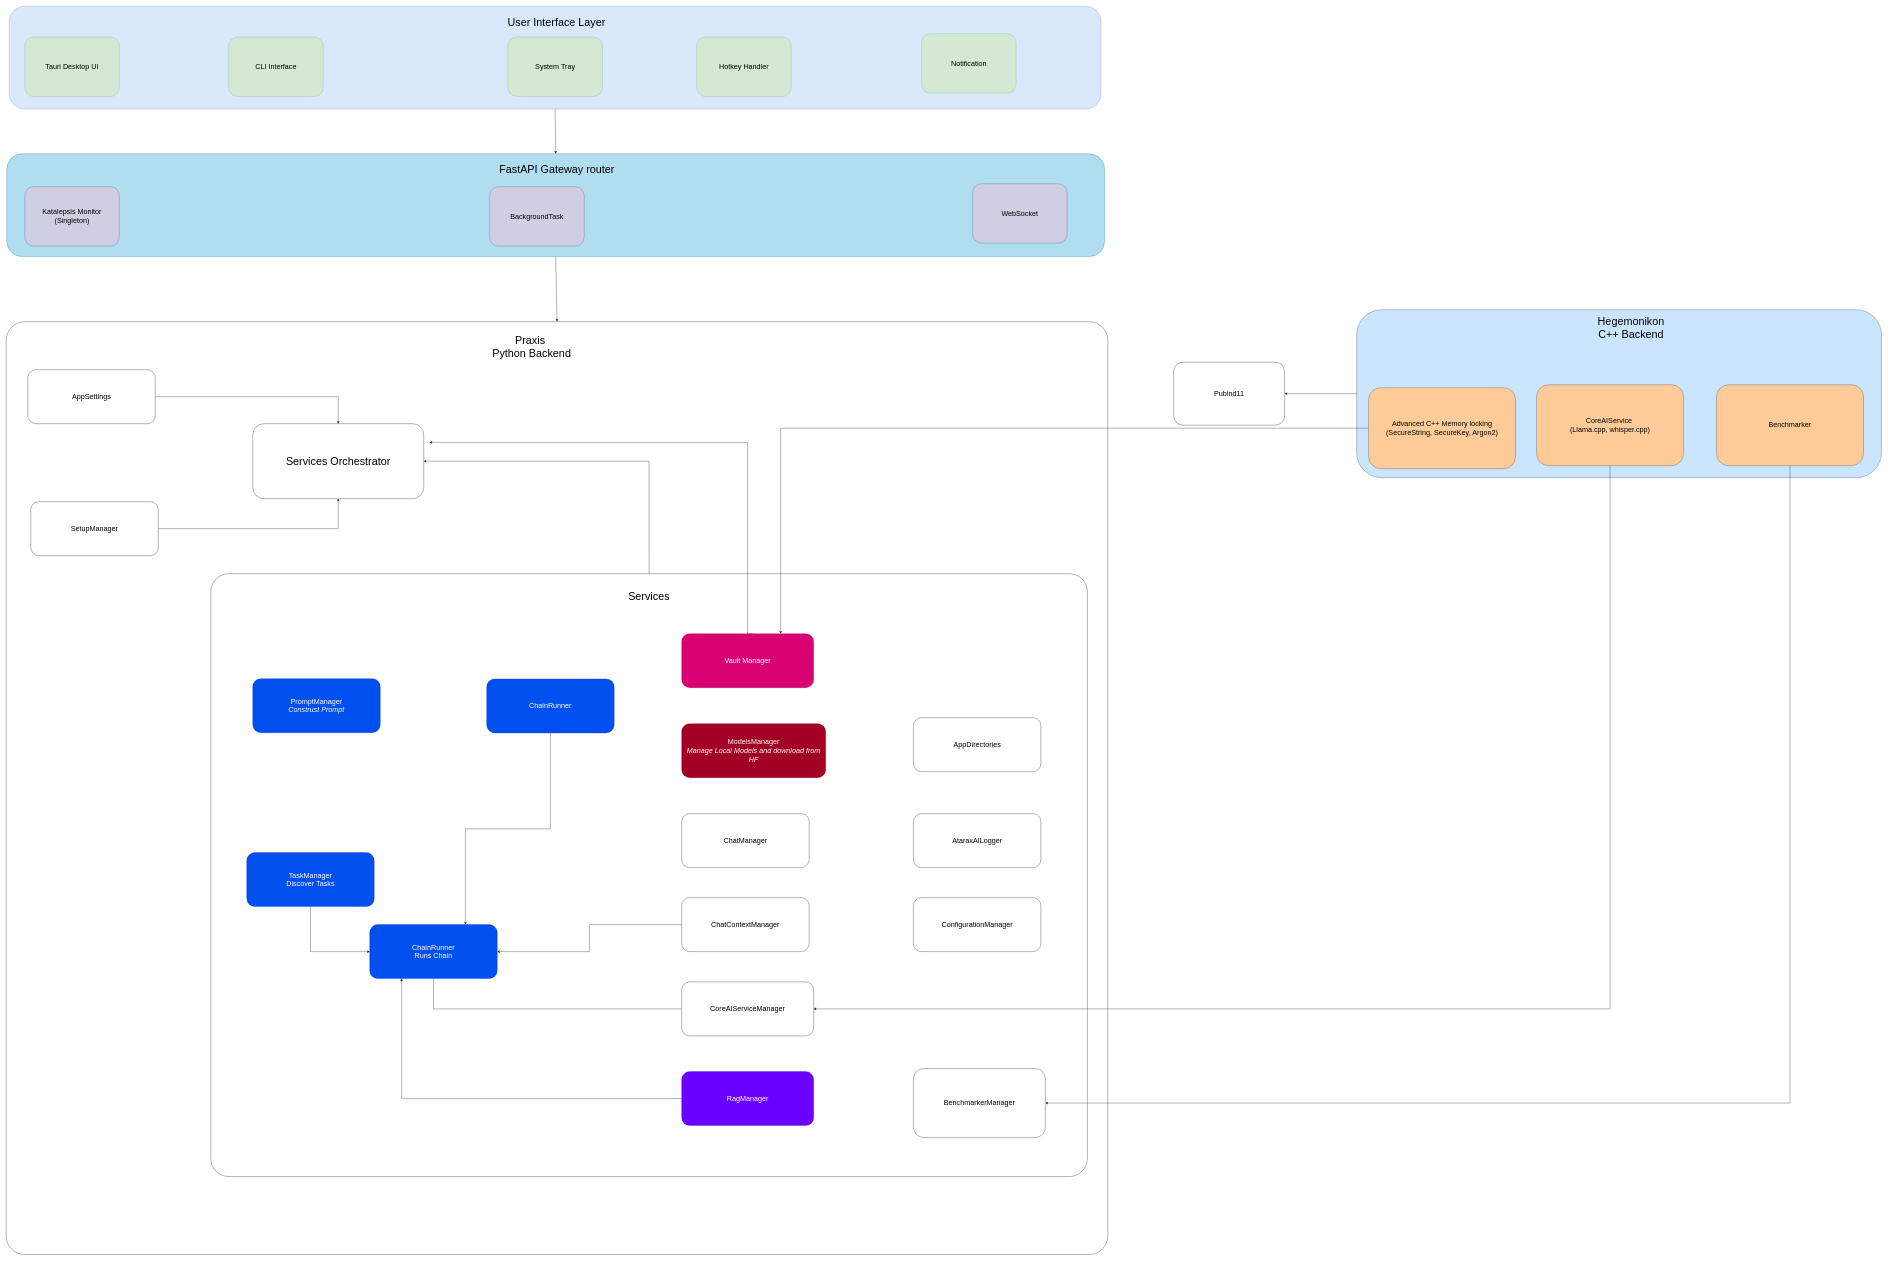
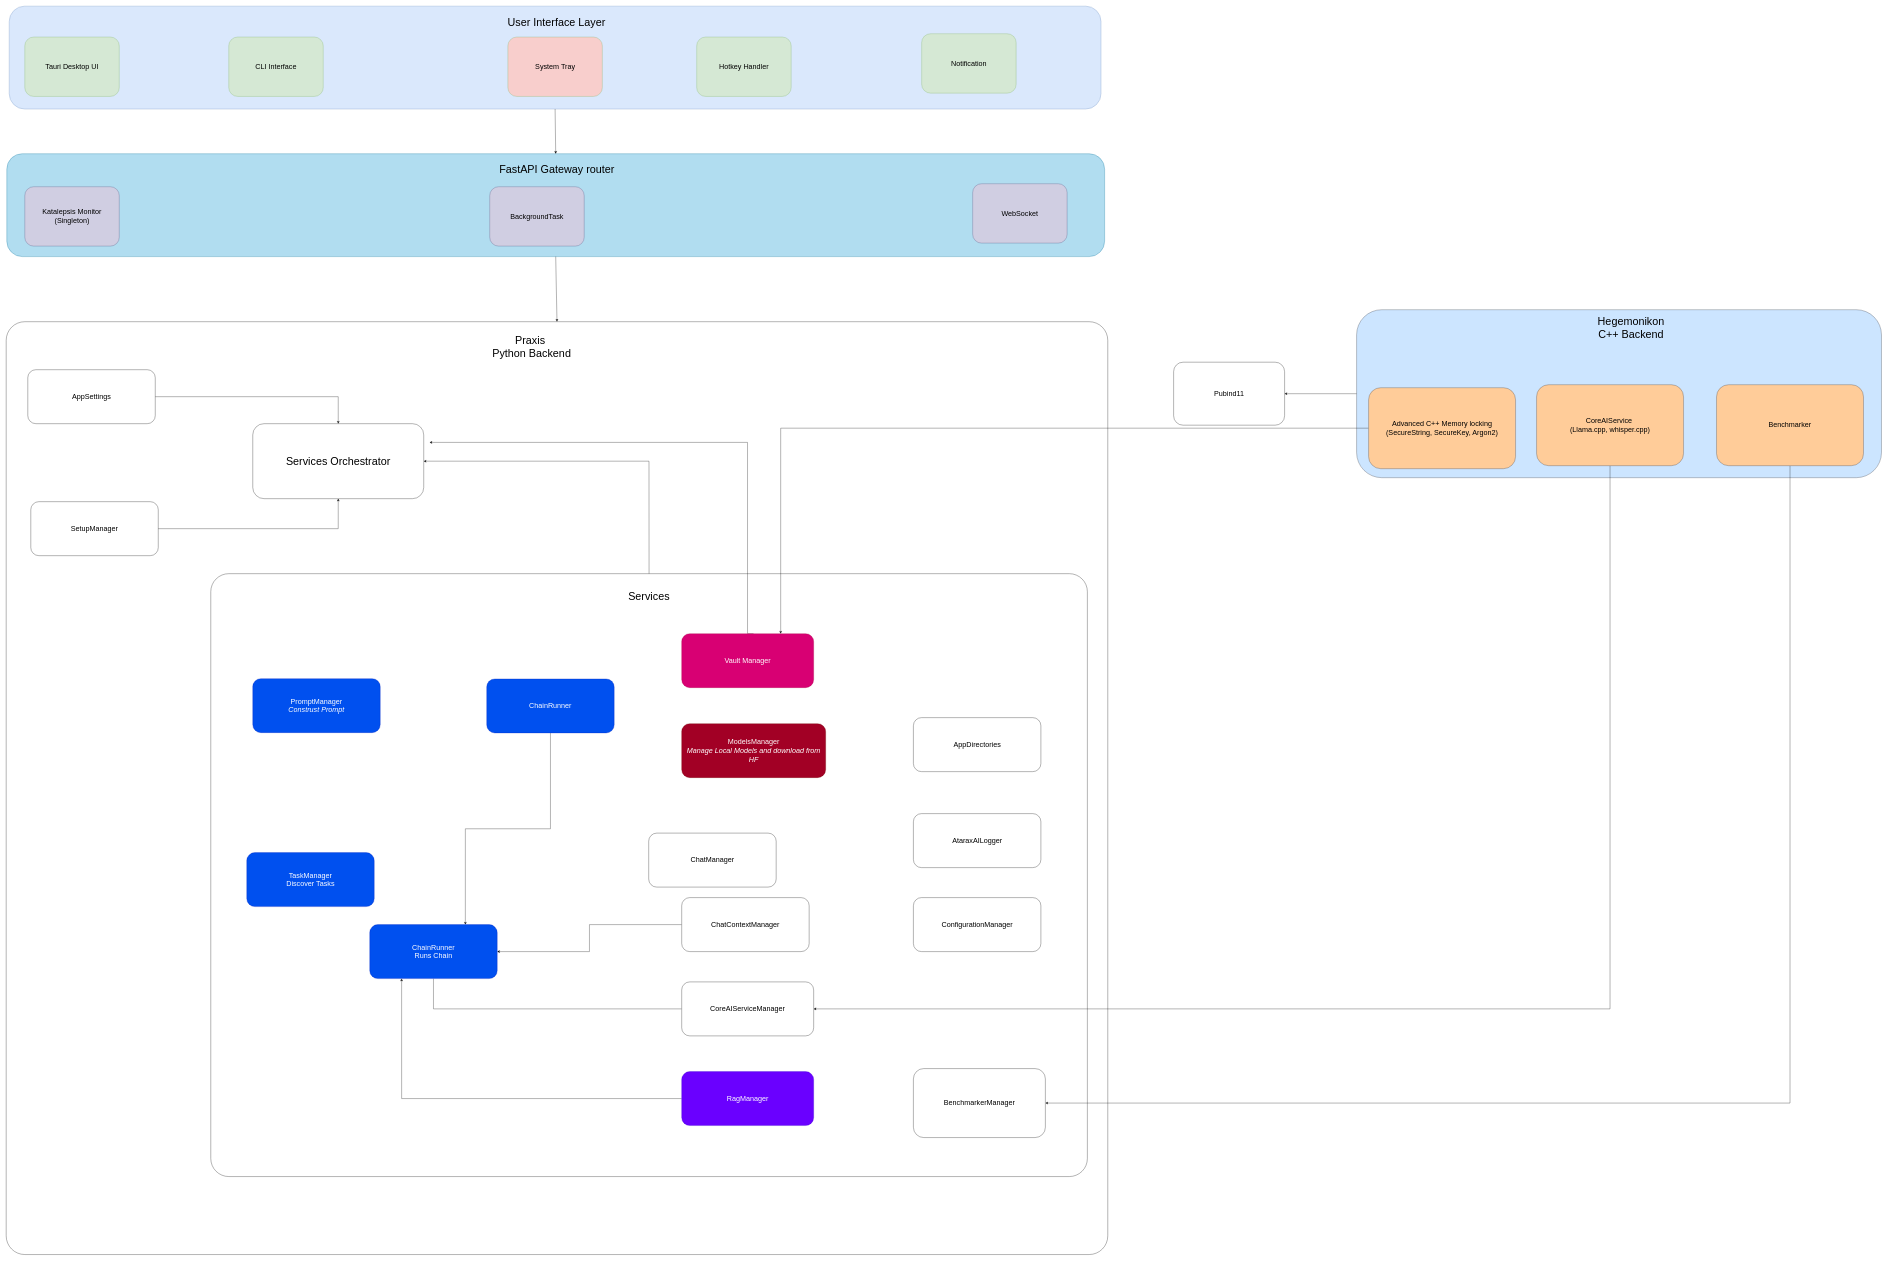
node "System Tray": fillcolor #d5e8d4 -> #f8cecc
node "ChatManager": moved (746, 841) -> (713, 860)
edge "TaskManager Discover Tasks" -> "ChainRunner Runs Chain": removed
